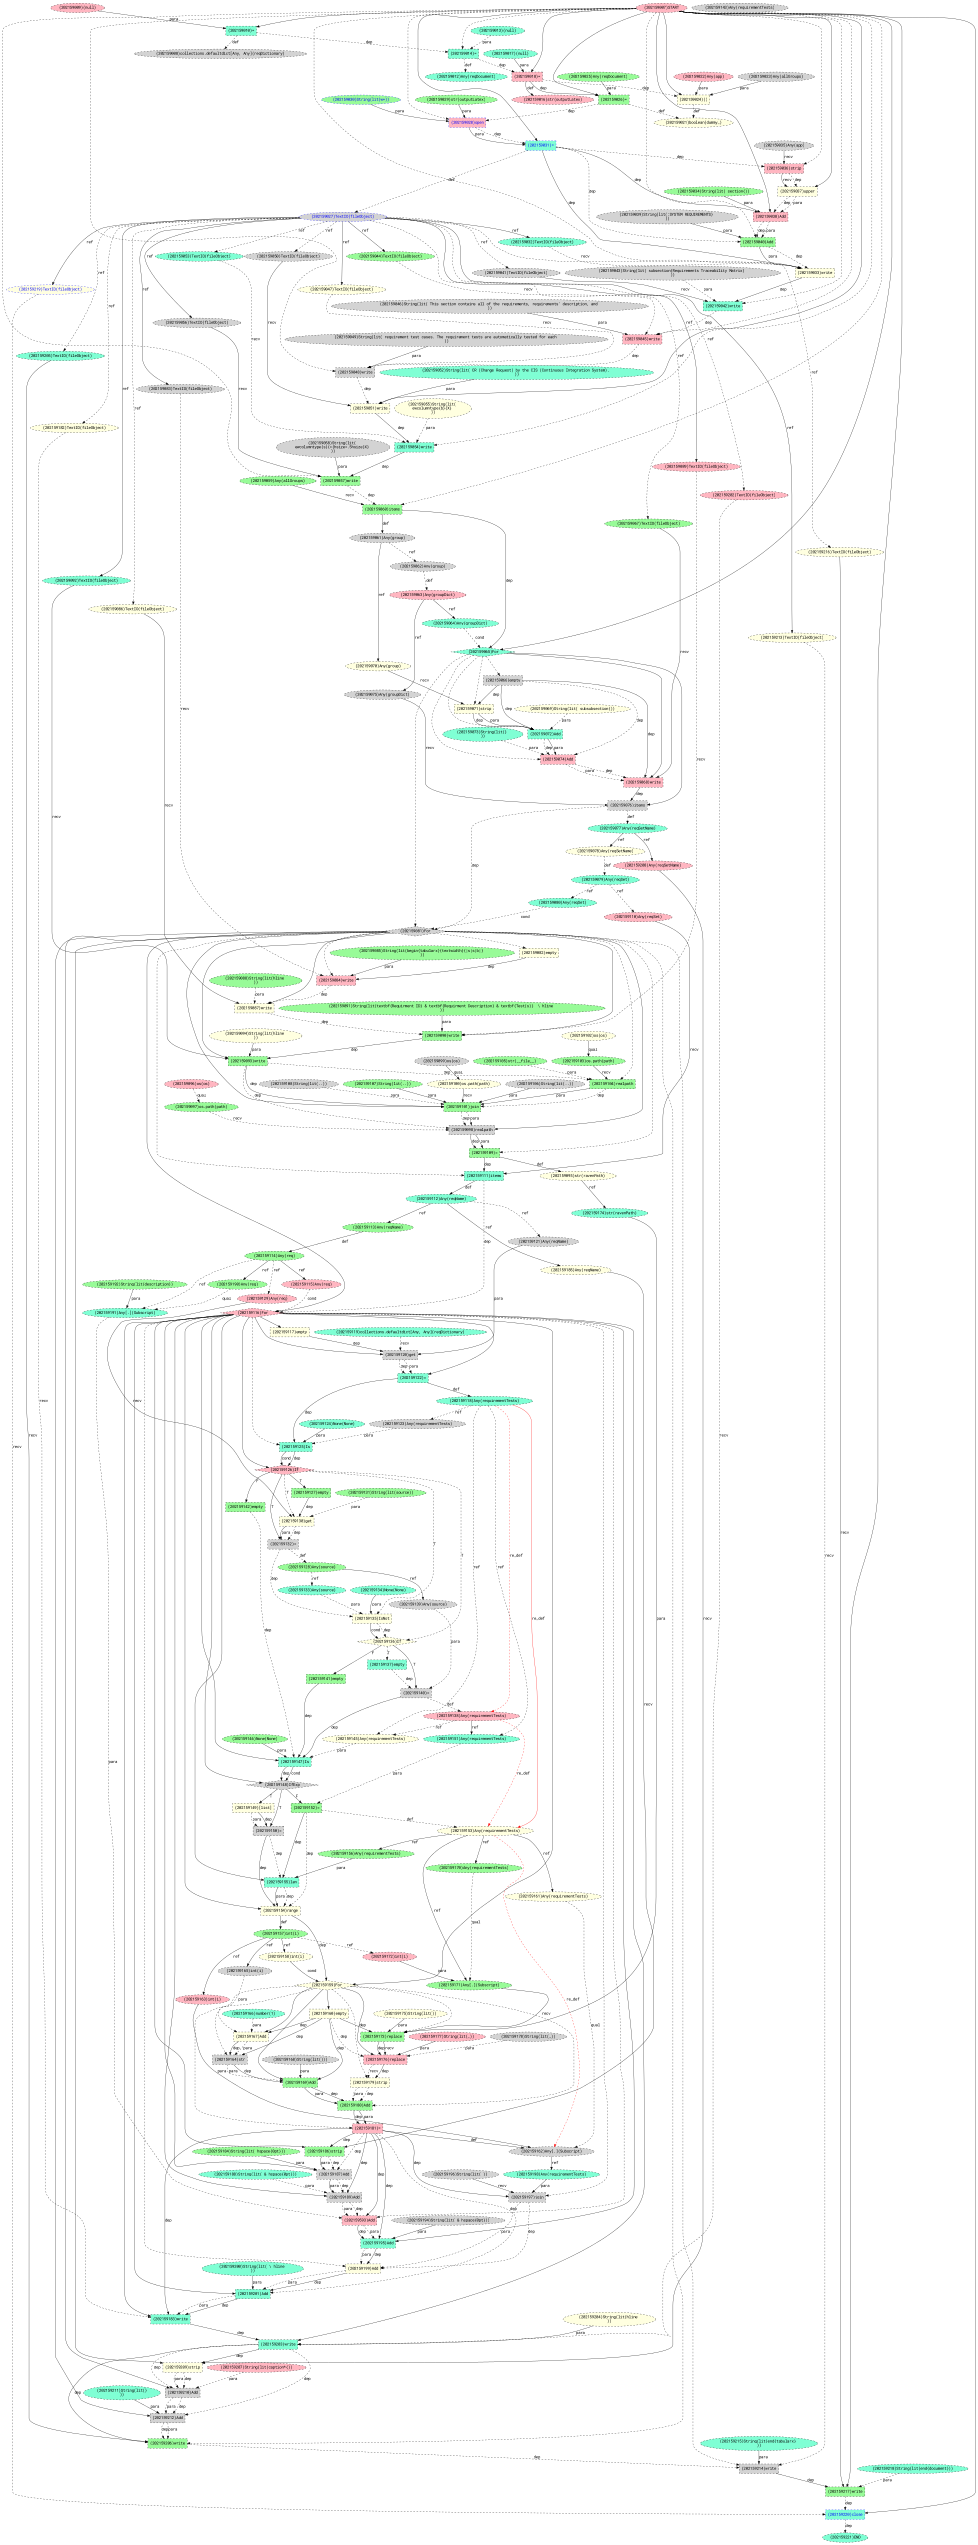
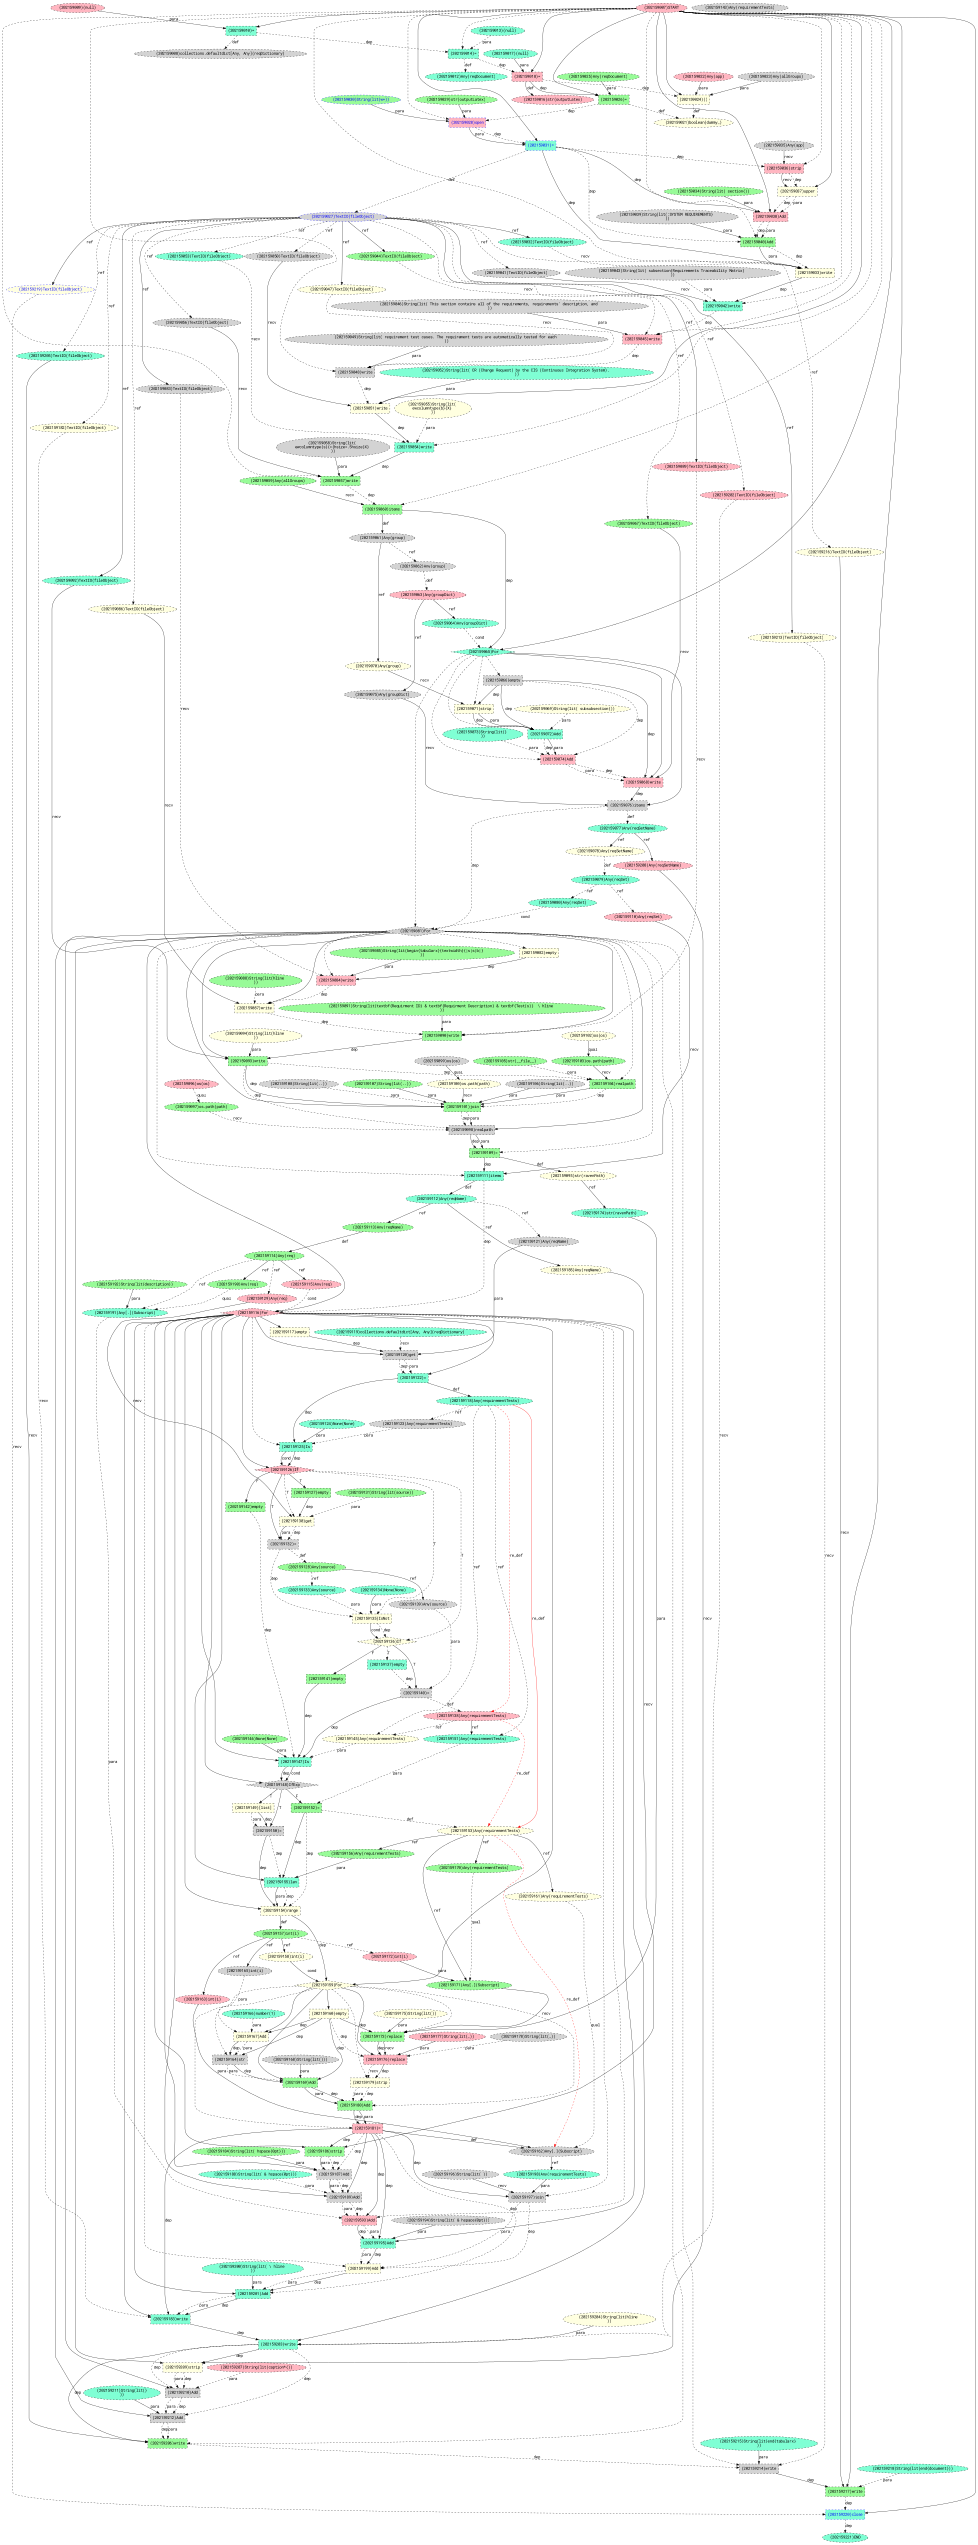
edge "(202159027)TextIO(fileObject)" -> "(202159056)TextIO(fileObject)": style solid -> dashed
